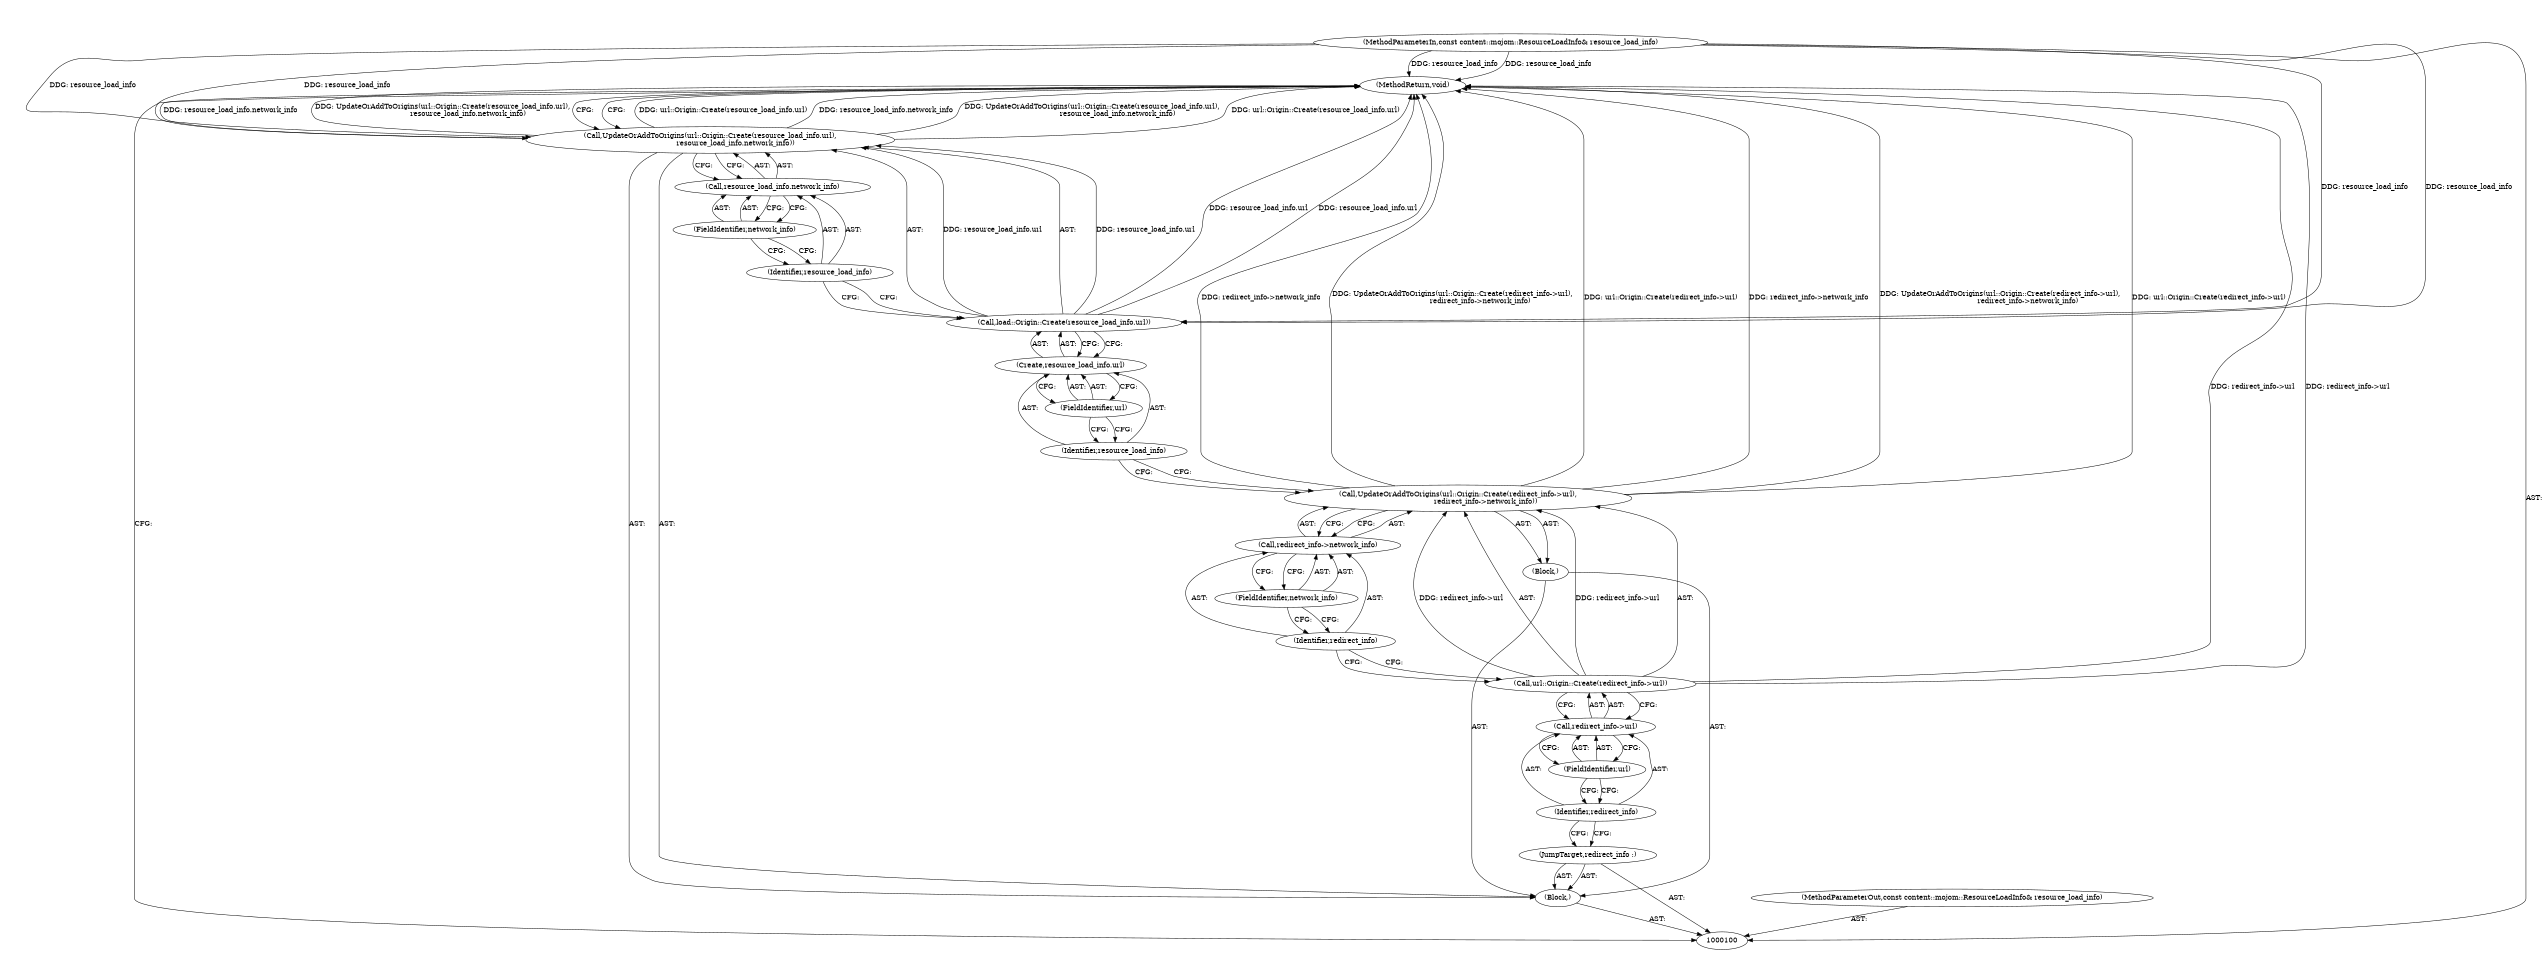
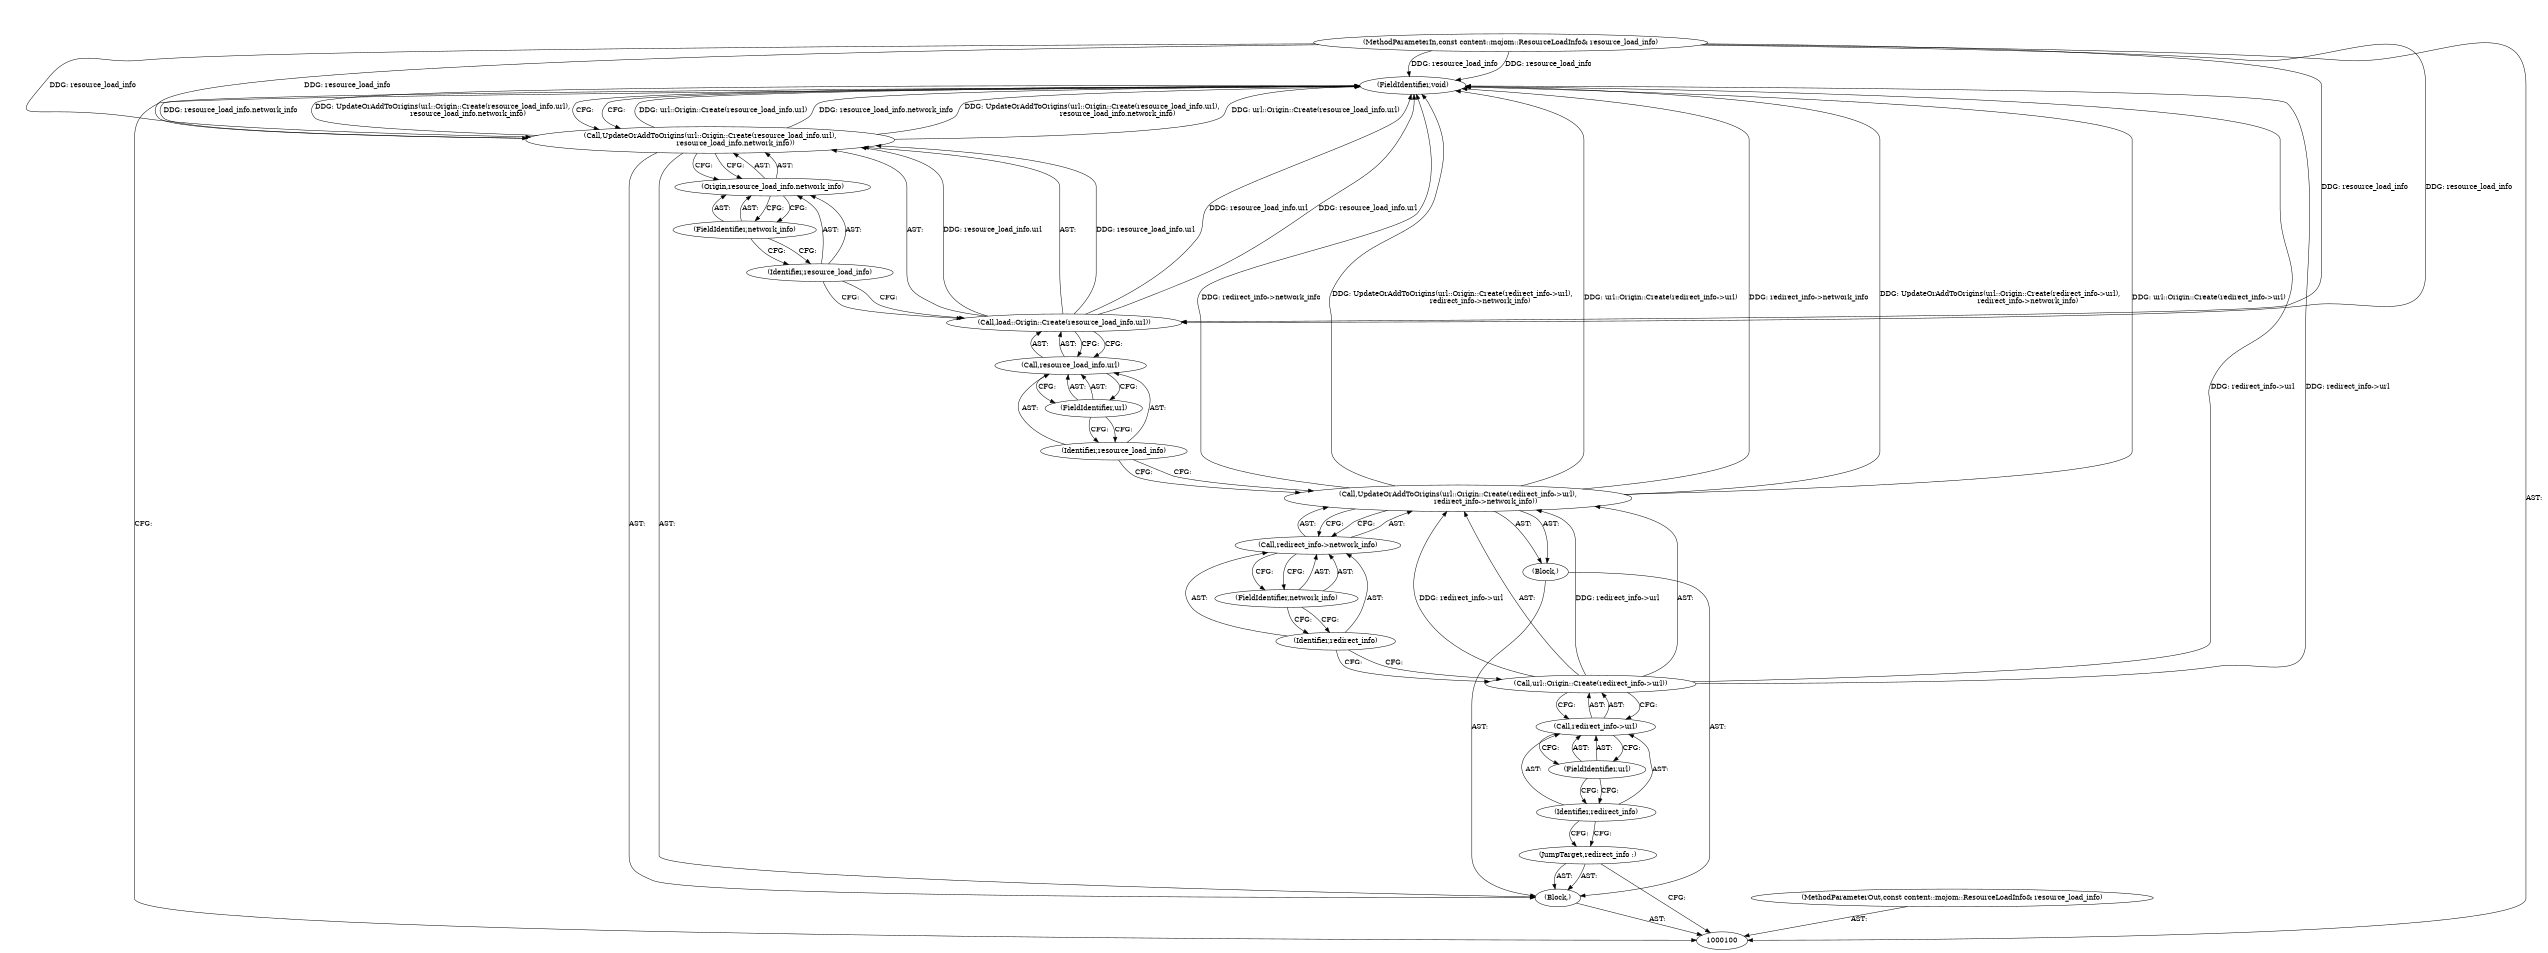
node "(MethodReturn,void)": label "(MethodReturn,void)" -> "(FieldIdentifier,void)"
node "(Call,resource_load_info.network_info)": label "(Call,resource_load_info.network_info)" -> "(Origin,resource_load_info.network_info)"
node "(Create,resource_load_info.url)": label "(Create,resource_load_info.url)" -> "(Call,resource_load_info.url)"
edge "(JumpTarget,redirect_info :)" -> "1000100": label "AST: " -> "CFG: "
